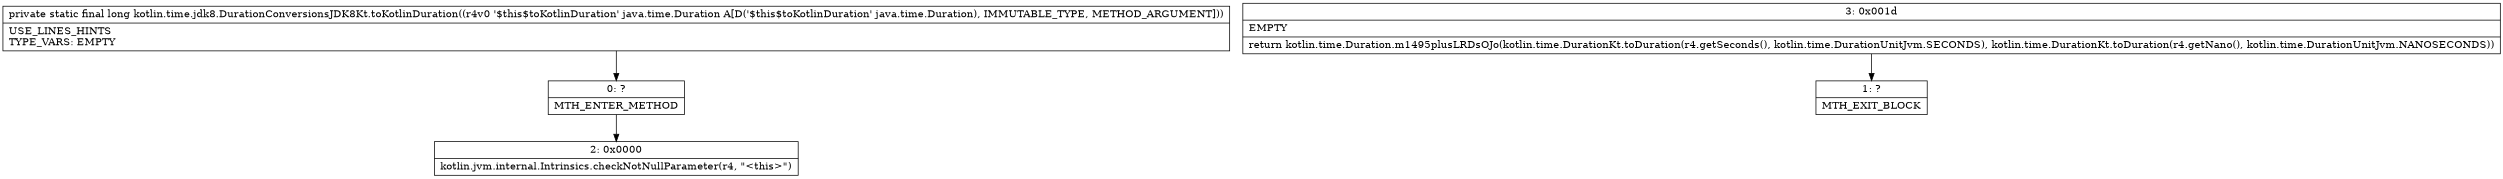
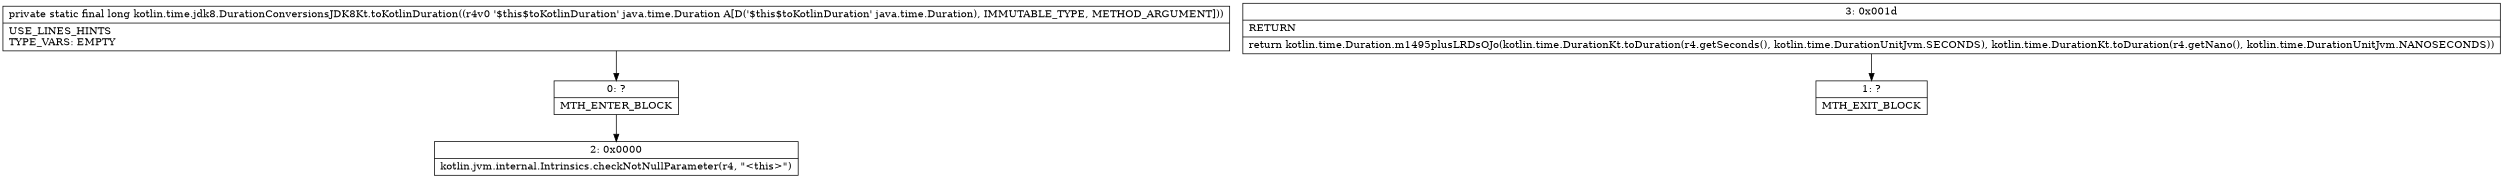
node "3: 0x001d": text "EMPTY" -> "RETURN"
node "0: ?": text "MTH_ENTER_METHOD" -> "MTH_ENTER_BLOCK"
